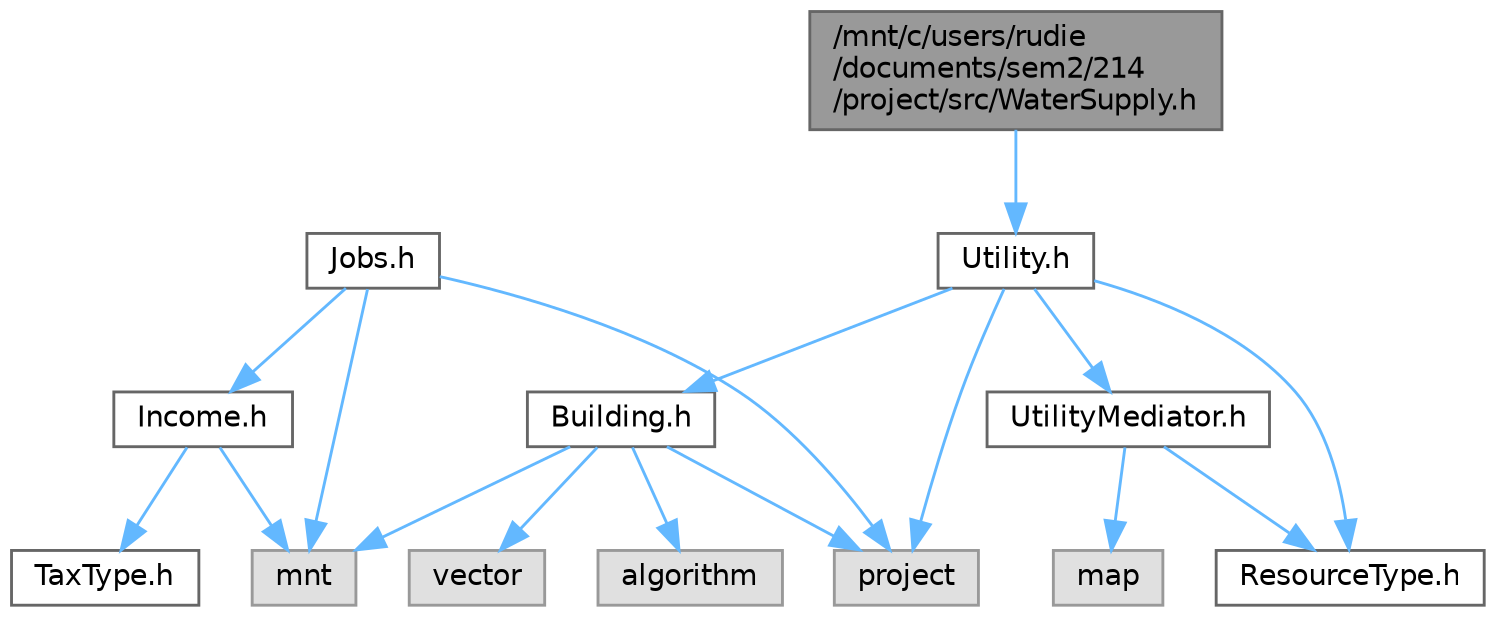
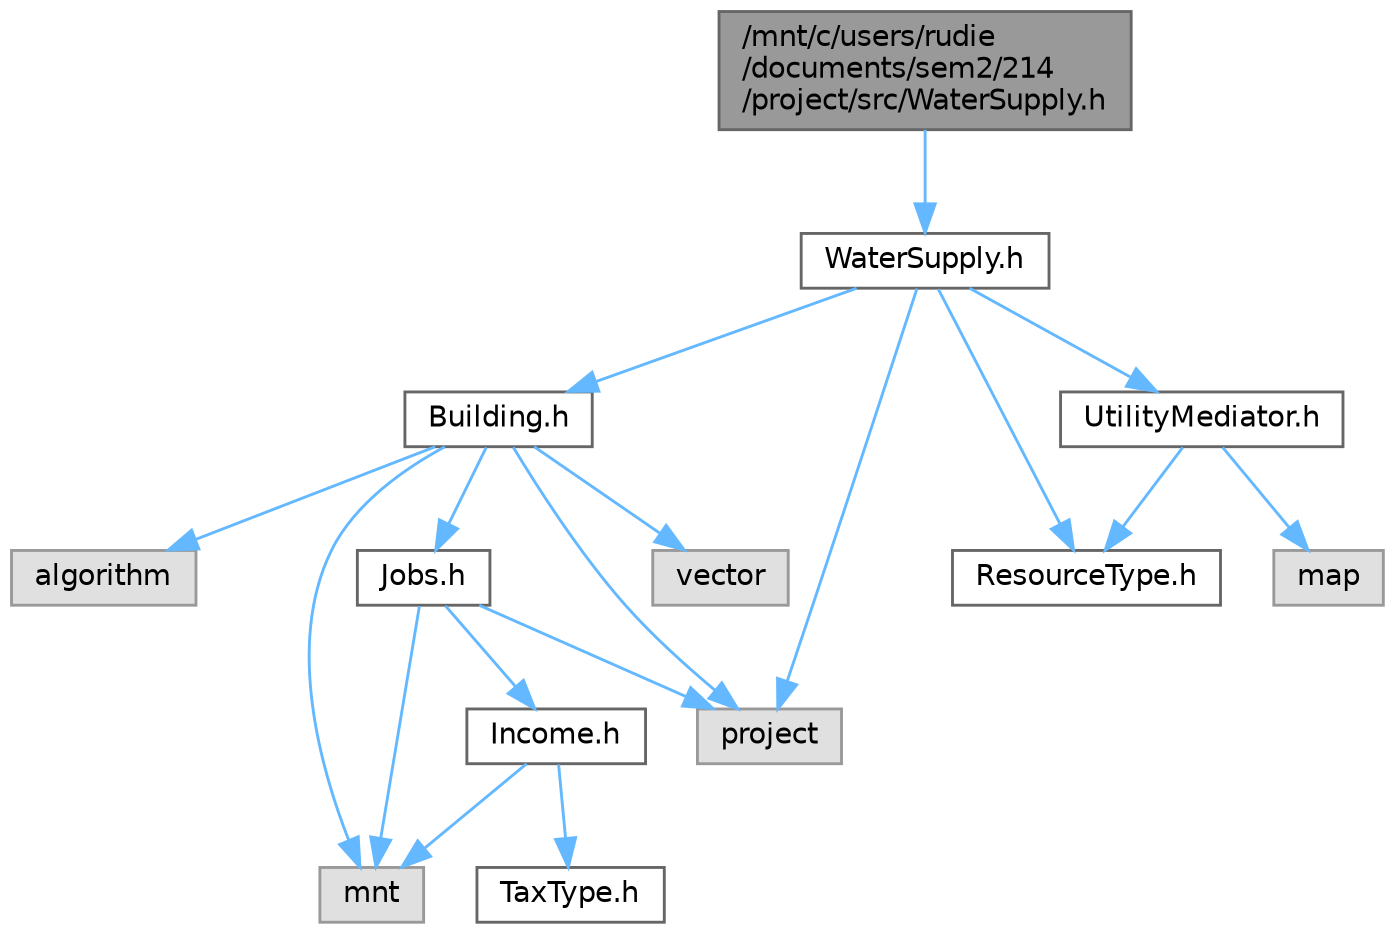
node "Utility.h": label "Utility.h" -> "WaterSupply.h"
edge "Building.h" -> "Jobs.h": added
